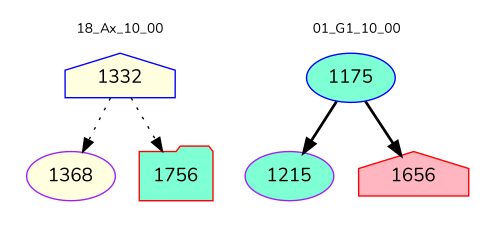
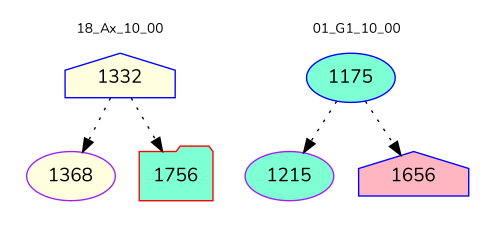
edge "1175" -> "1215": style bold -> dotted
edge "1175" -> "1656": style bold -> dotted
node "1656": color red -> blue
